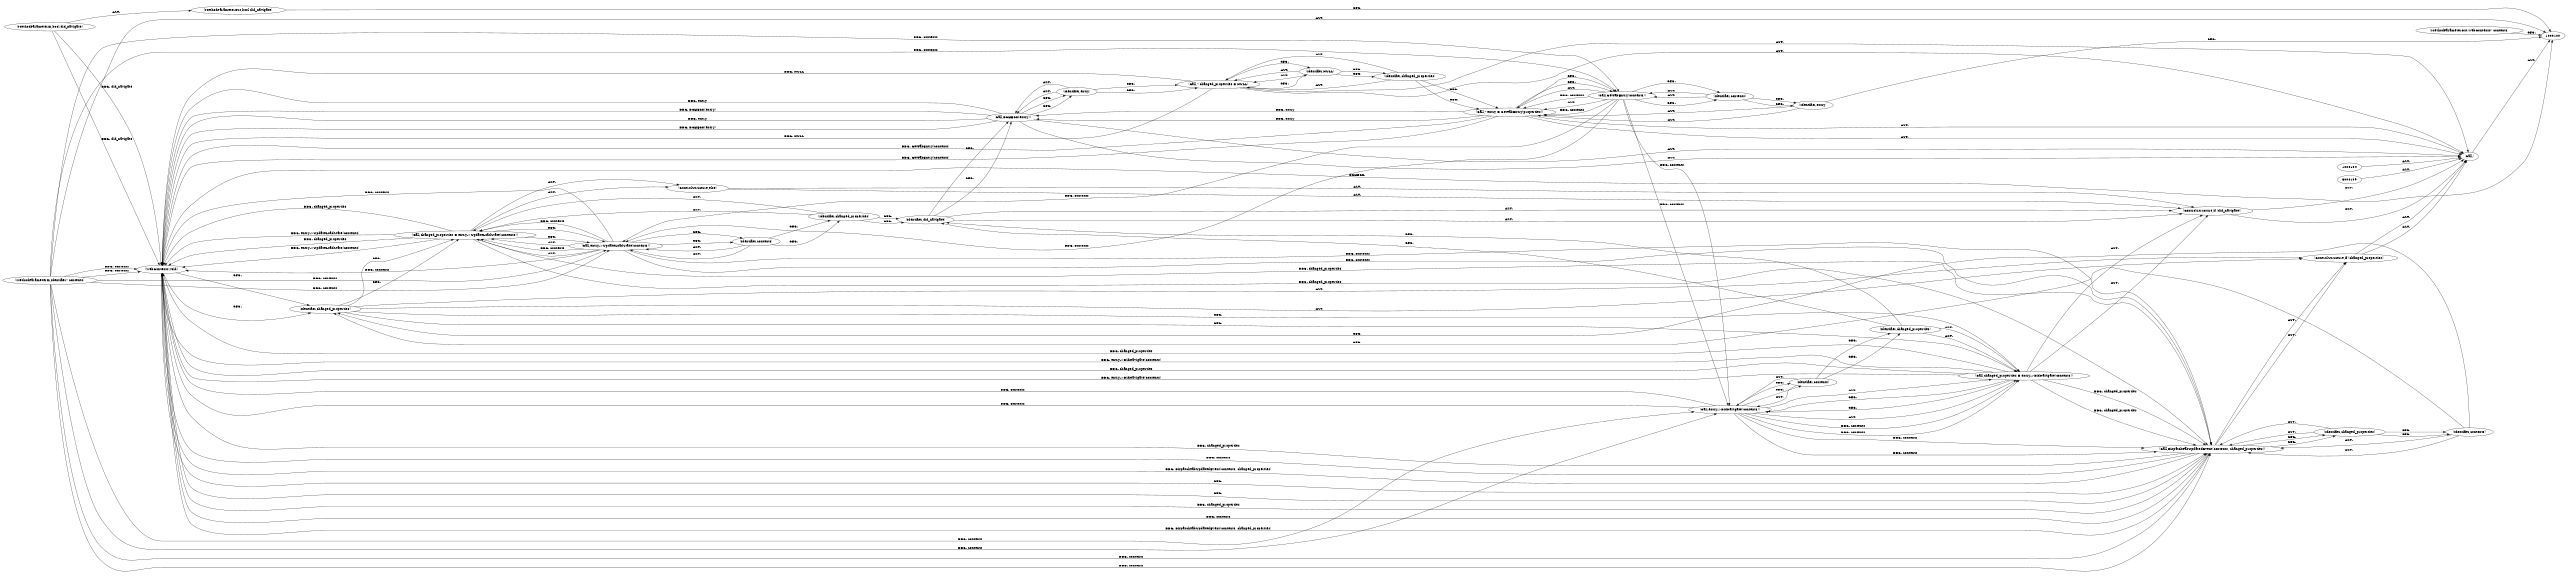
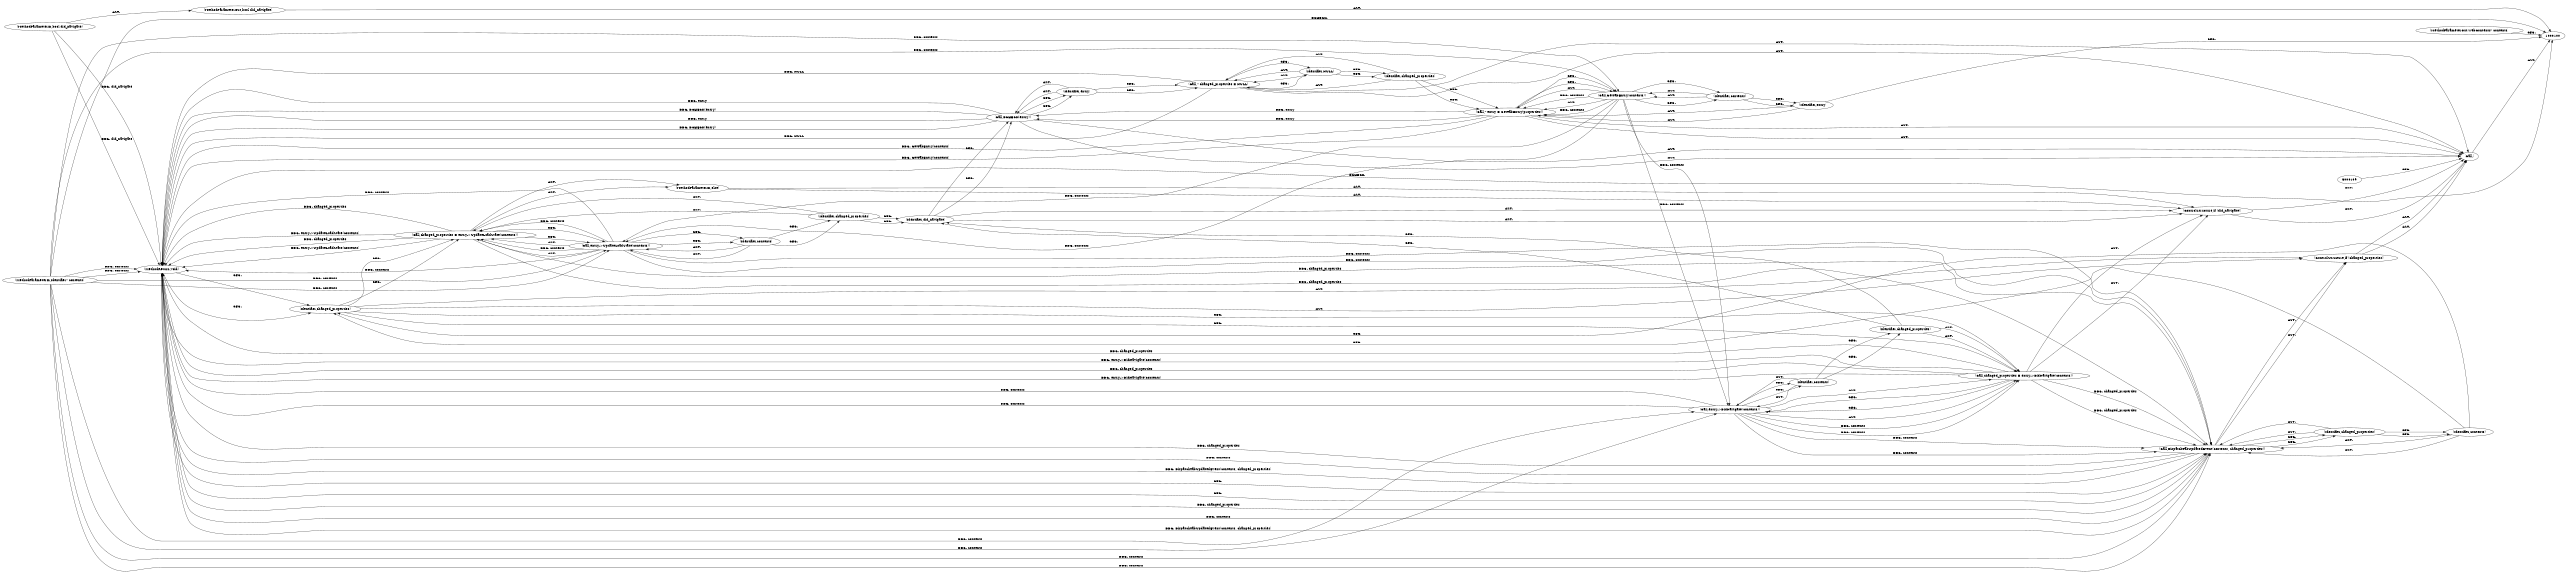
edge "(MethodParameterOut,bool did_navigate)" -> "1000100": label "CFG: " -> "AST: "
edge "(MethodParameterIn,Identifier* contents)" -> "1000100": label "AST: " -> "DCHECK: "
node "1000104": removed
edge "5000109" -> "(Call,)": label "AST: " -> "CFG: "
node "(ControlStructure,else)": label "(ControlStructure,else)" -> "(MethodParameterIn,else)"
node "(WebContents,void)": label "(WebContents,void)" -> "(MethodReturn,void)"
